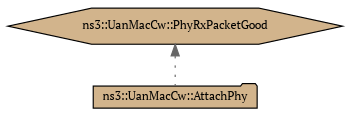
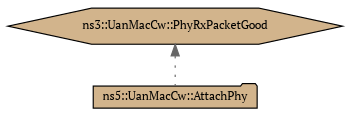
node "ns3::UanMacCw::AttachPhy": label "ns3::UanMacCw::AttachPhy" -> "ns5::UanMacCw::AttachPhy"
